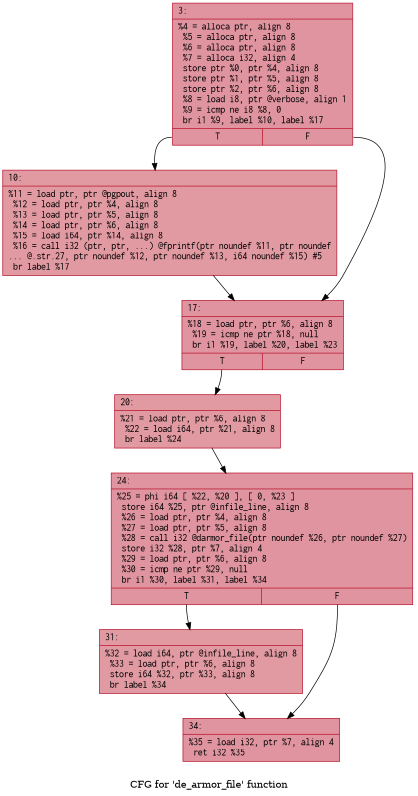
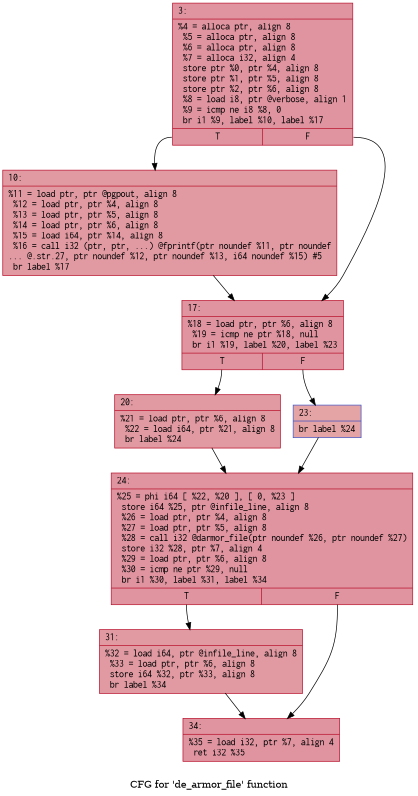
node "23:": added
